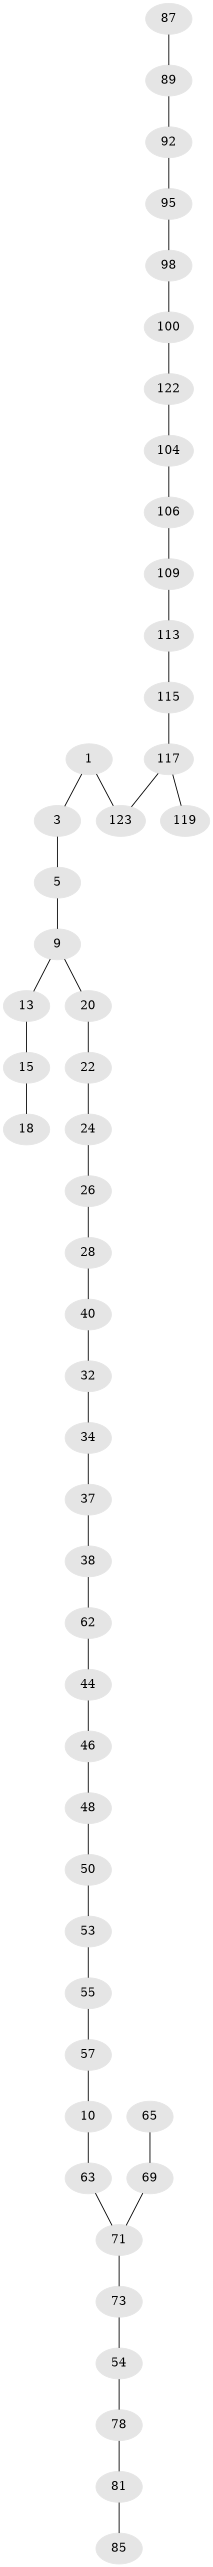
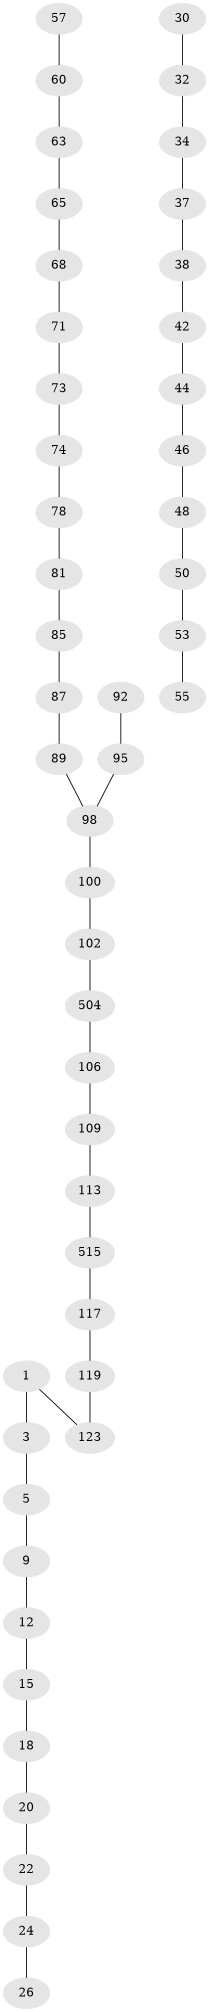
edge "89" -- "92": now "89" -- "98"
node "122": label "122" -> "102"
node "104": label "104" -> "504"
edge "85" -- "87": added
node "115": label "115" -> "515"
edge "117" -- "123": now "119" -- "123"
edge "9" -- "20": now "18" -- "20"
node "13": label "13" -> "12"
node "28": removed
node "40": label "40" -> "30"
node "62": label "62" -> "42"
edge "55" -- "57": removed
node "10": label "10" -> "60"
node "69": label "69" -> "68"
edge "63" -- "71": now "63" -- "65"
node "54": label "54" -> "74"
